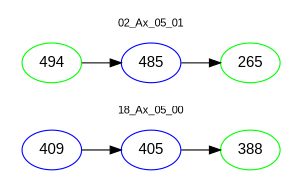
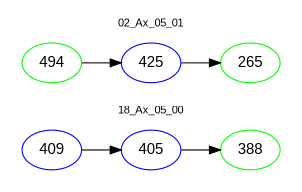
node "485": label "485" -> "425"
